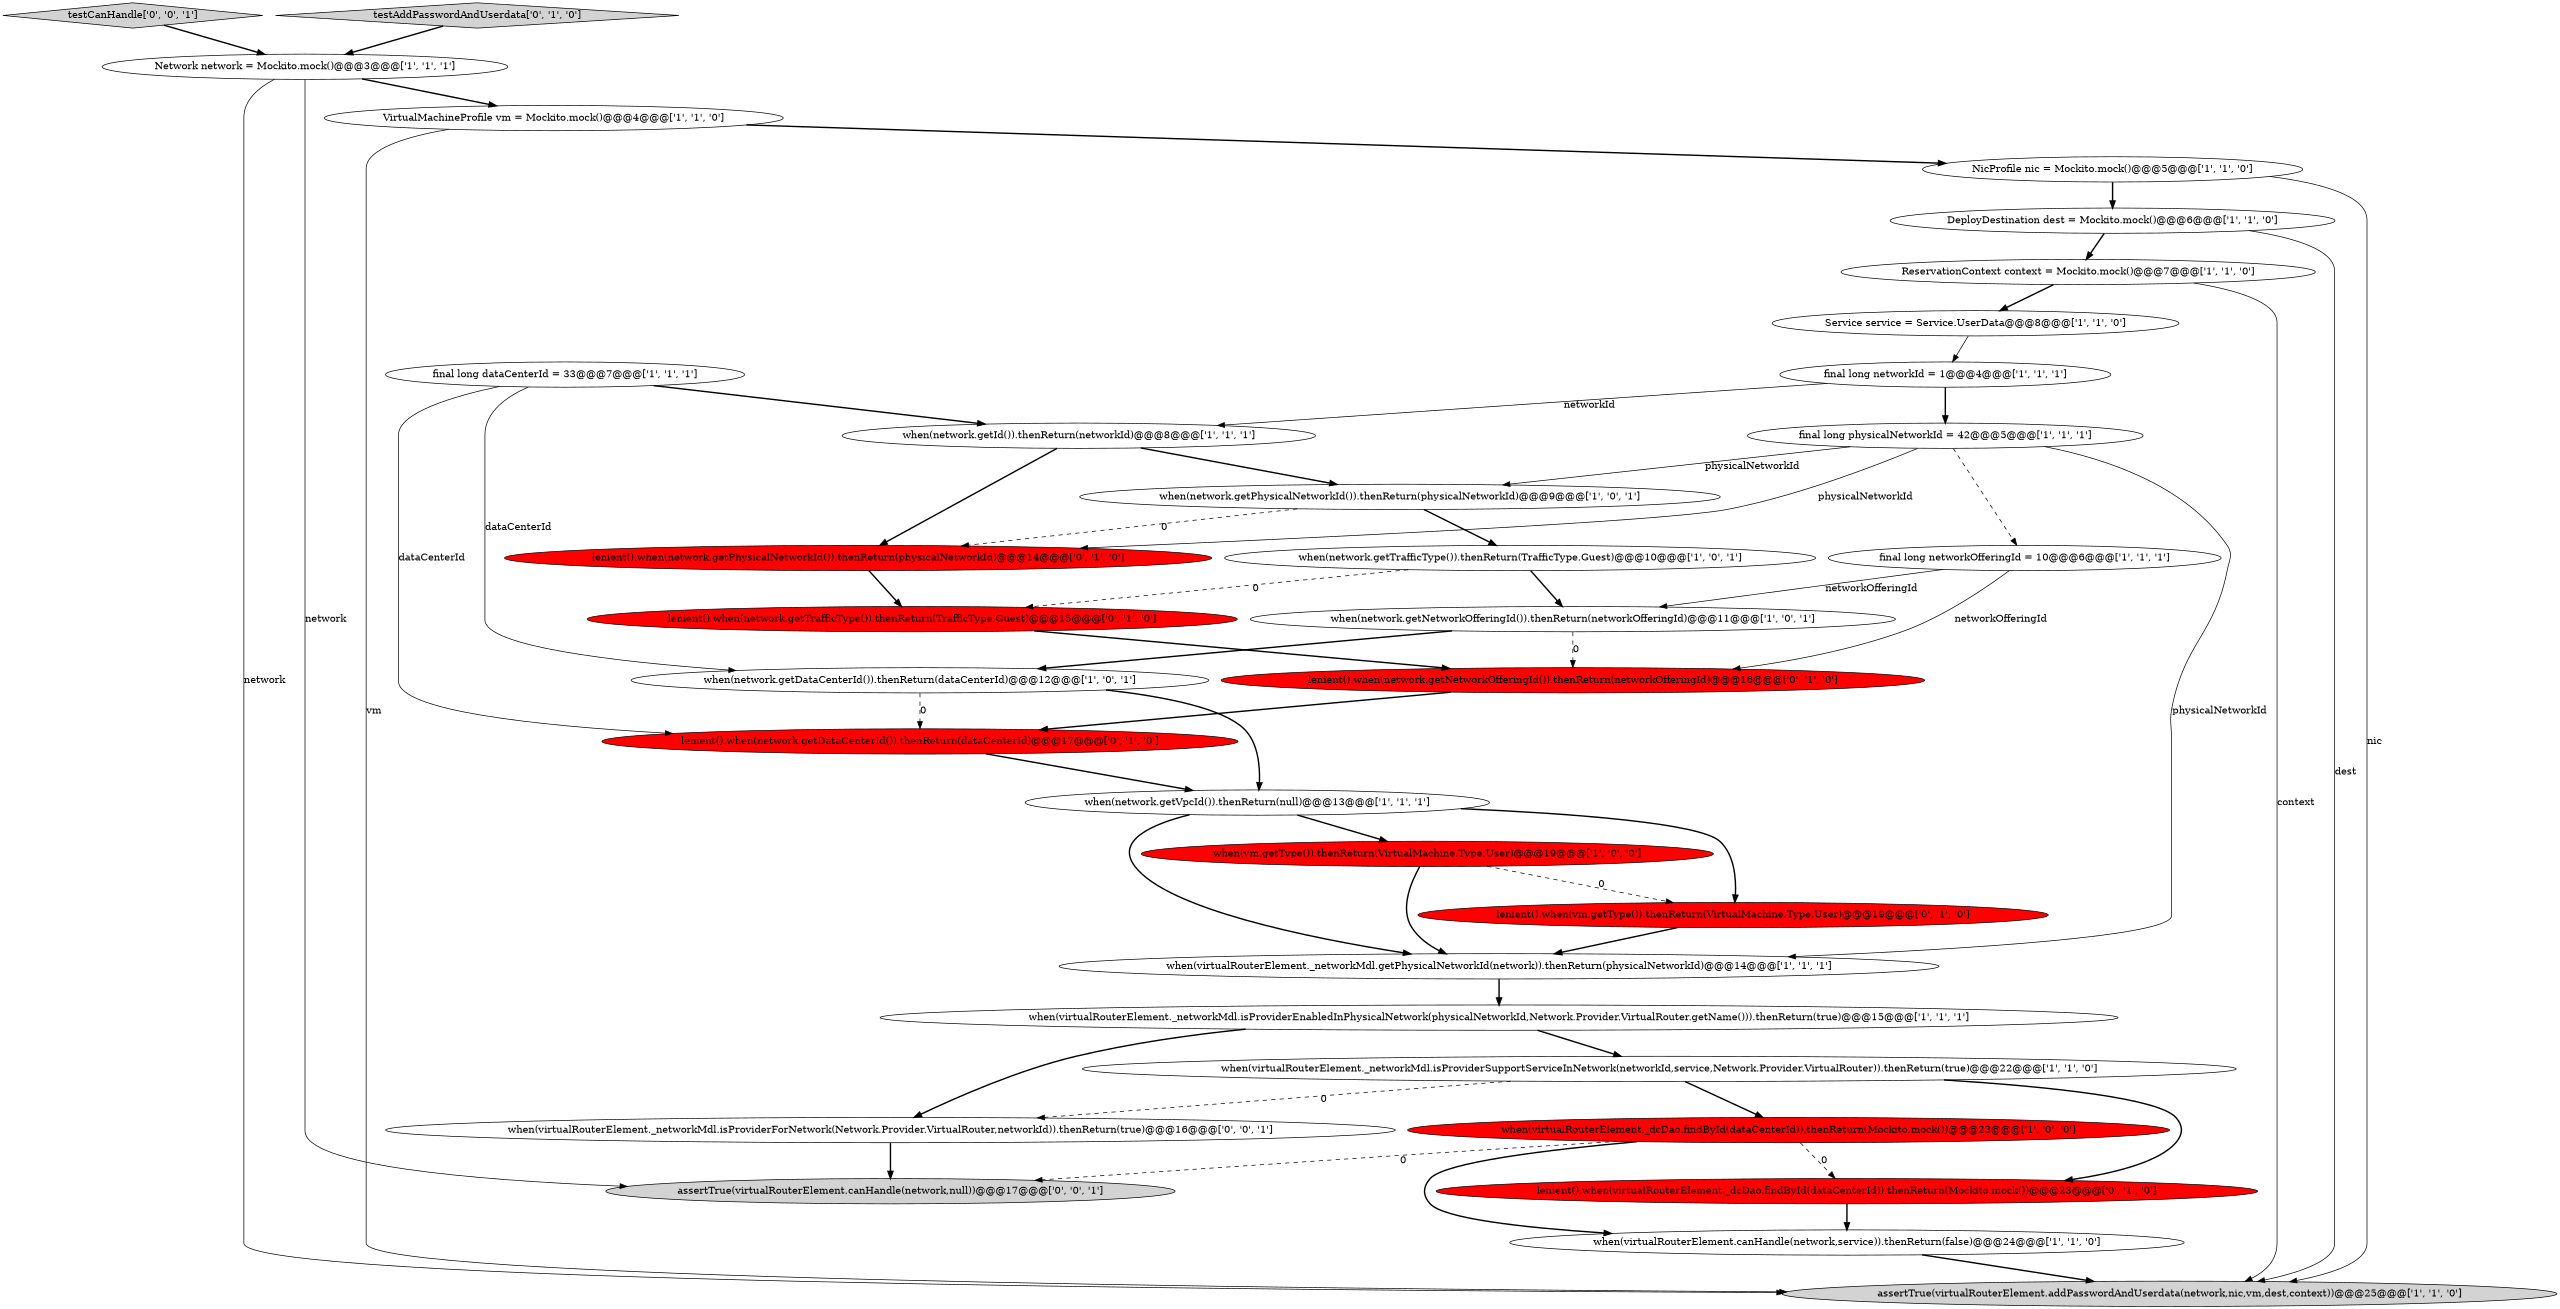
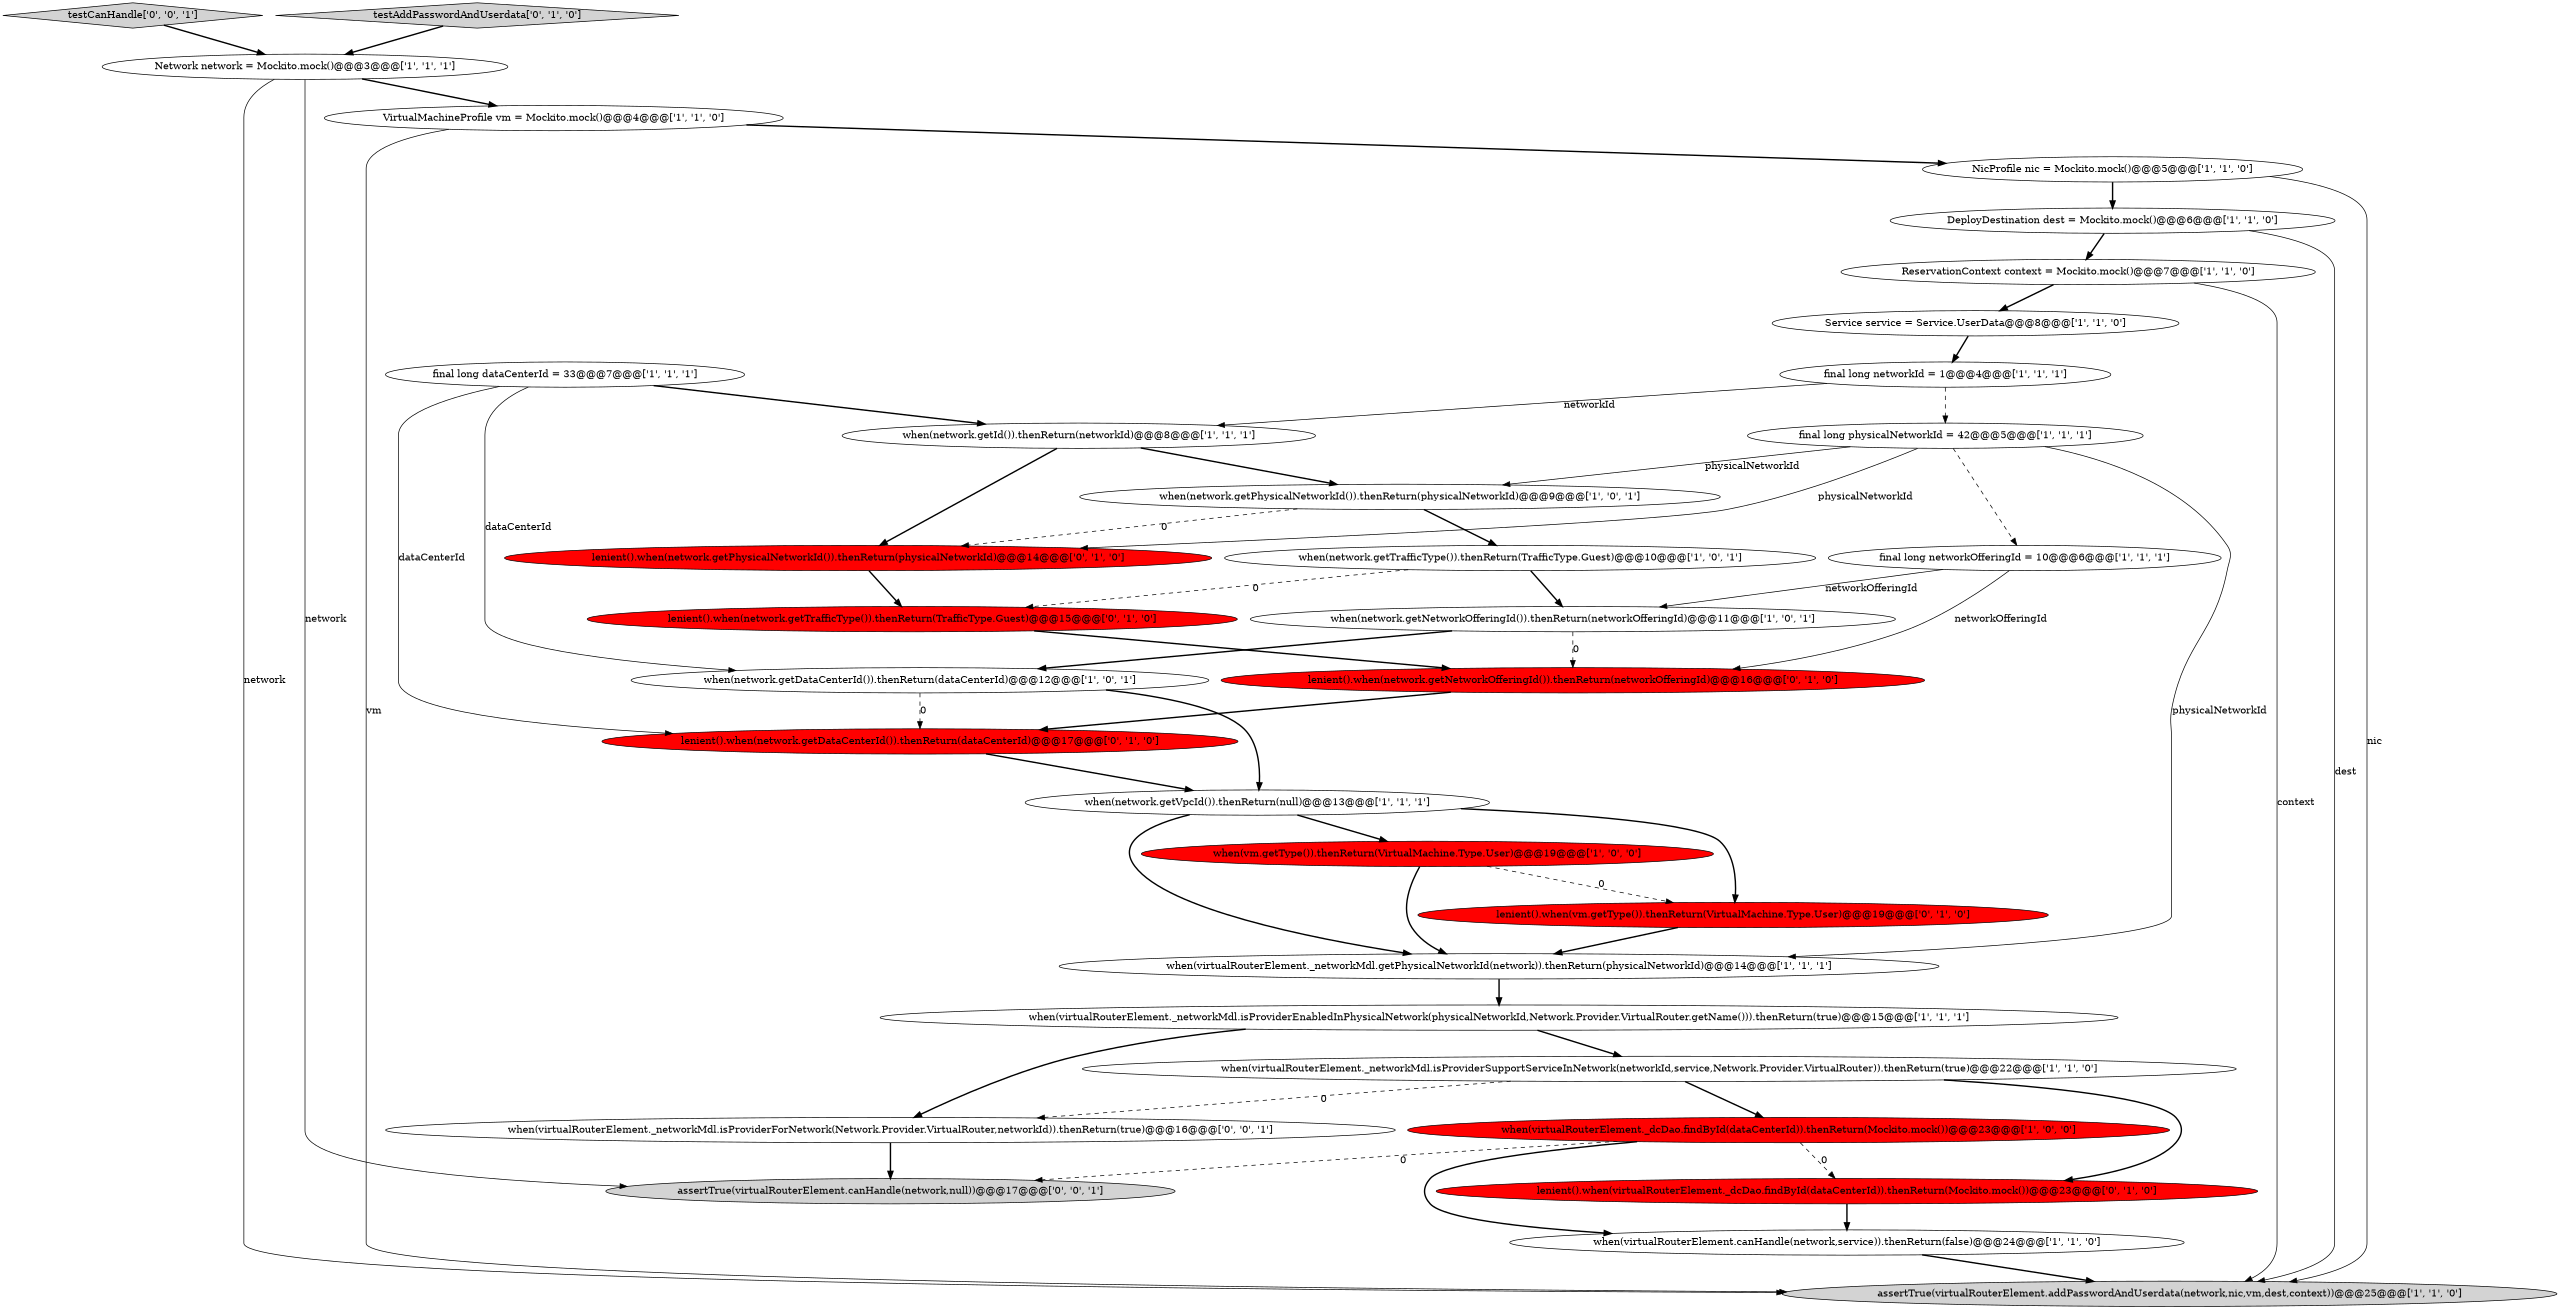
edge "Service service = Service.UserData@@@8@@@['1', '1', '0']" -> "final long networkId = 1@@@4@@@['1', '1', '1']": style solid -> bold
edge "final long networkId = 1@@@4@@@['1', '1', '1']" -> "final long physicalNetworkId = 42@@@5@@@['1', '1', '1']": style bold -> dashed
